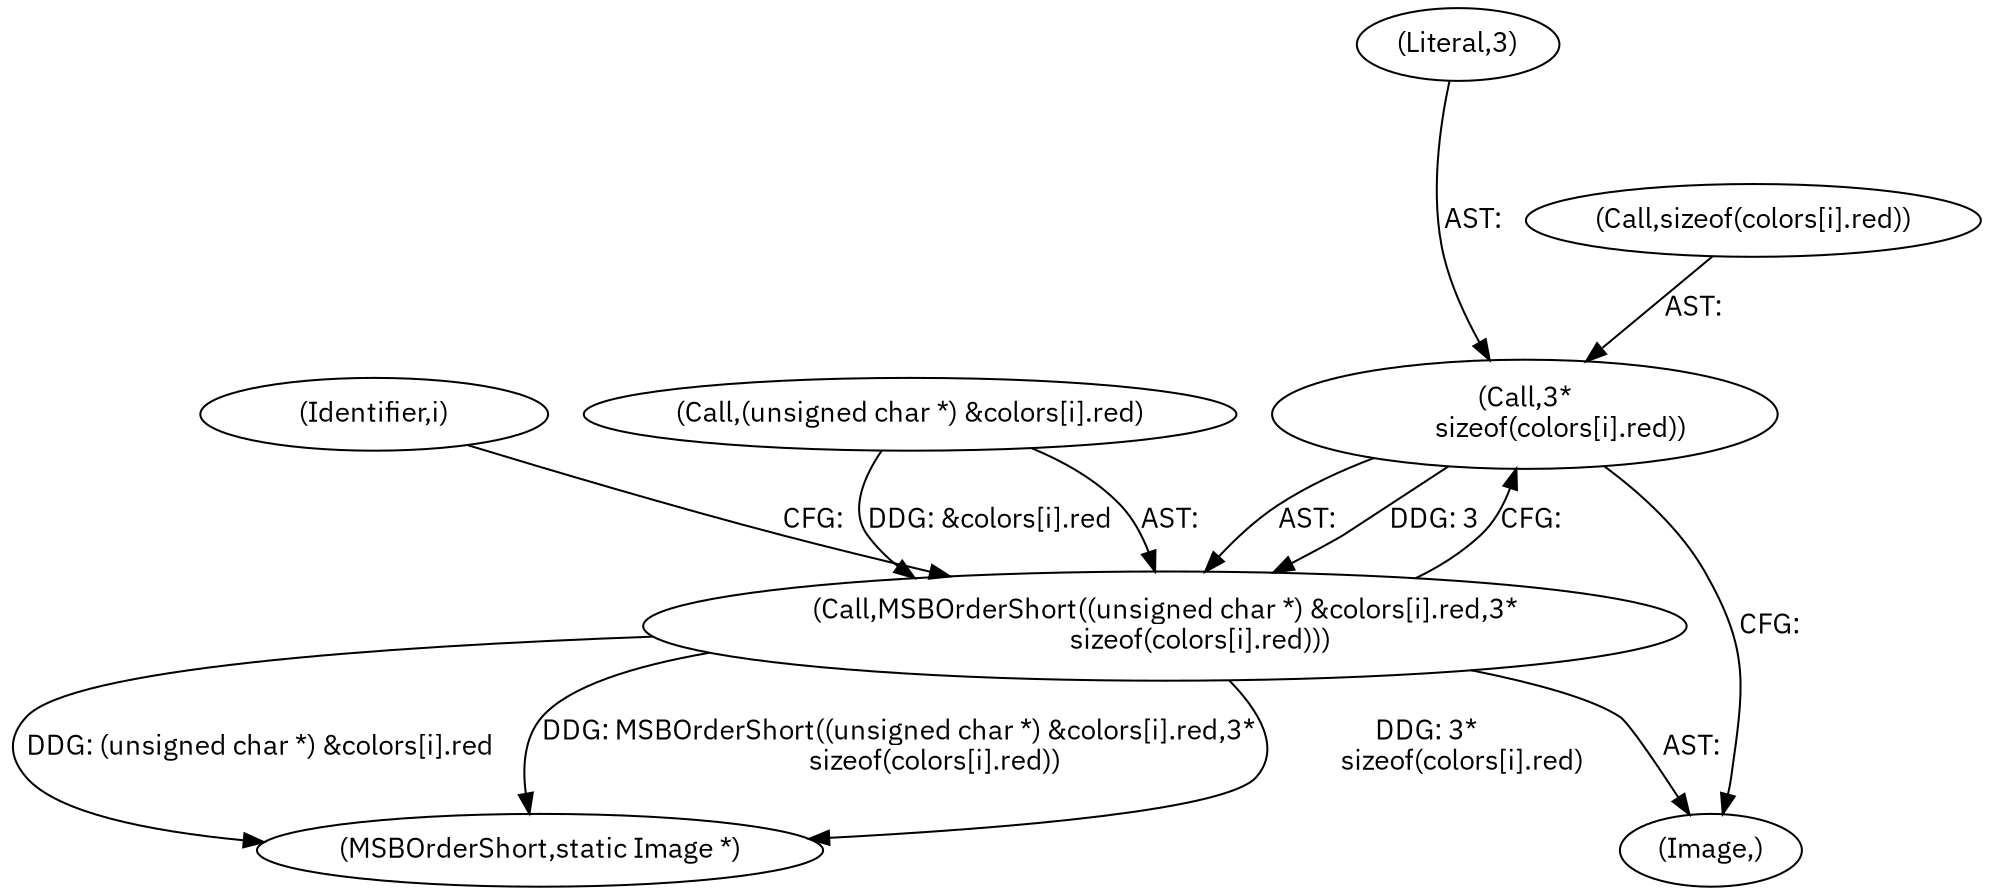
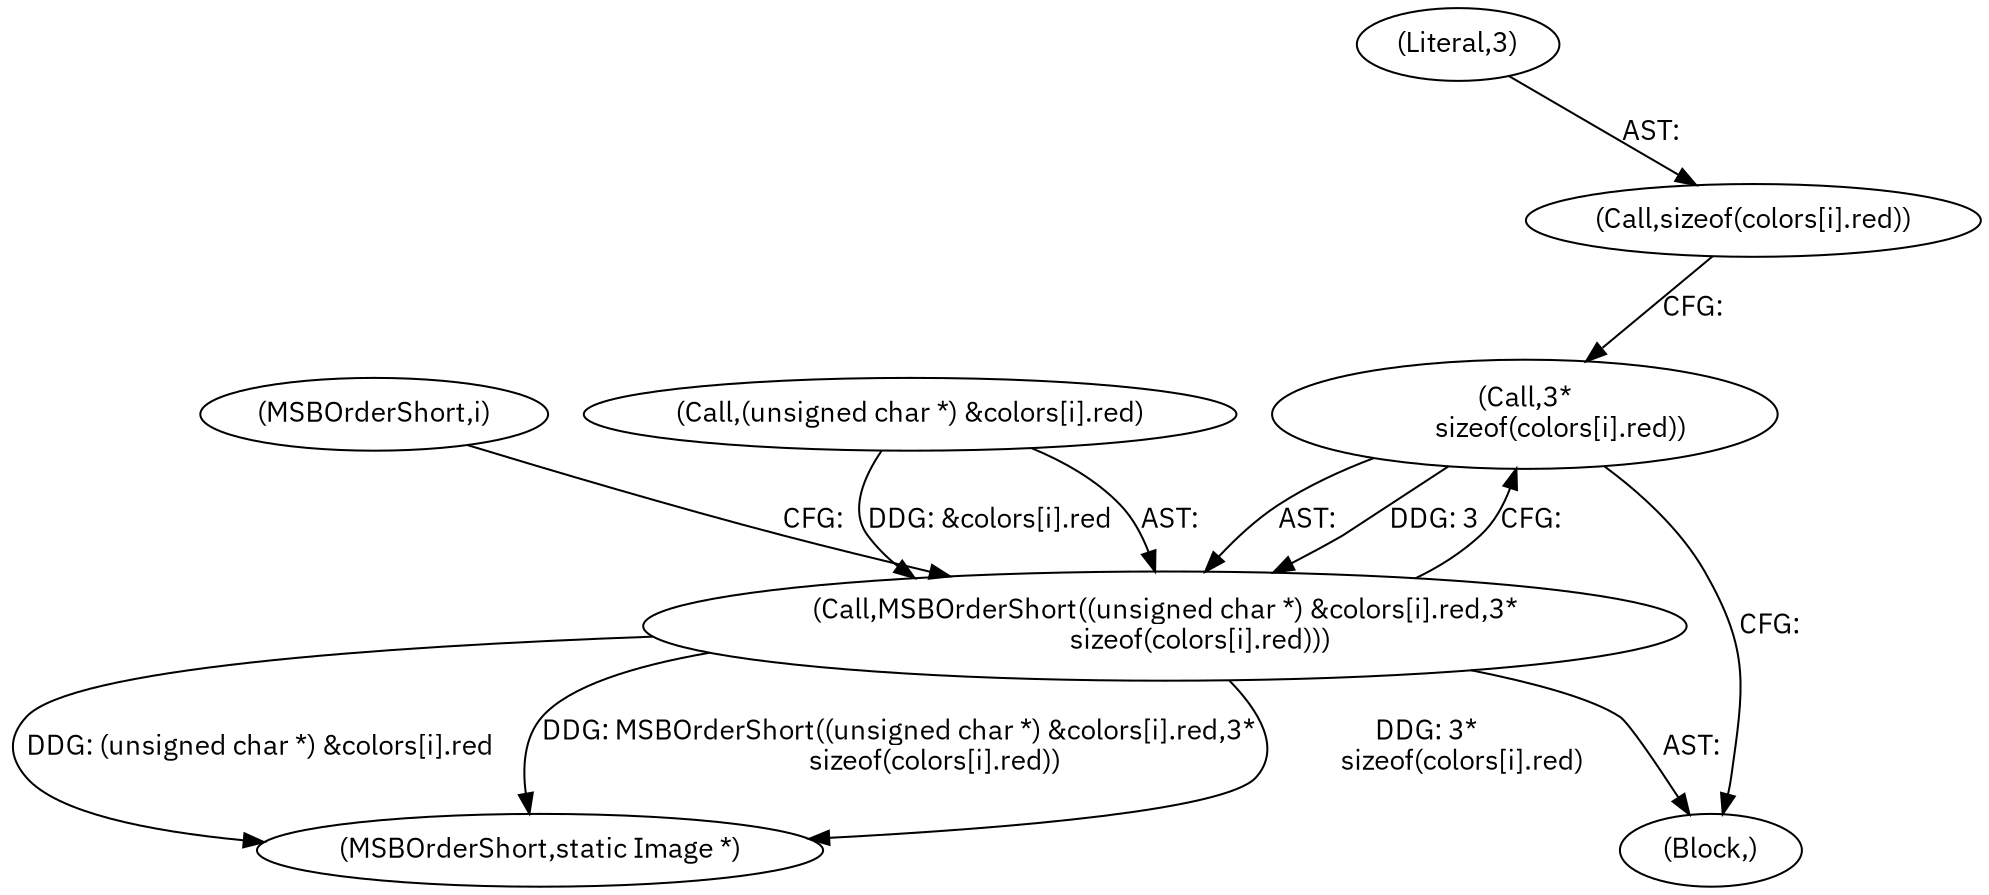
edge "(Literal,3)" -> "(Call,3* sizeof(colors[i].red))": now "(Literal,3)" -> "(Call,sizeof(colors[i].red))"
edge "(Call,sizeof(colors[i].red))" -> "(Call,3* sizeof(colors[i].red))": label "AST: " -> "CFG: "
node "(Identifier,i)": label "(Identifier,i)" -> "(MSBOrderShort,i)"
node "(Image,)": label "(Image,)" -> "(Block,)"
